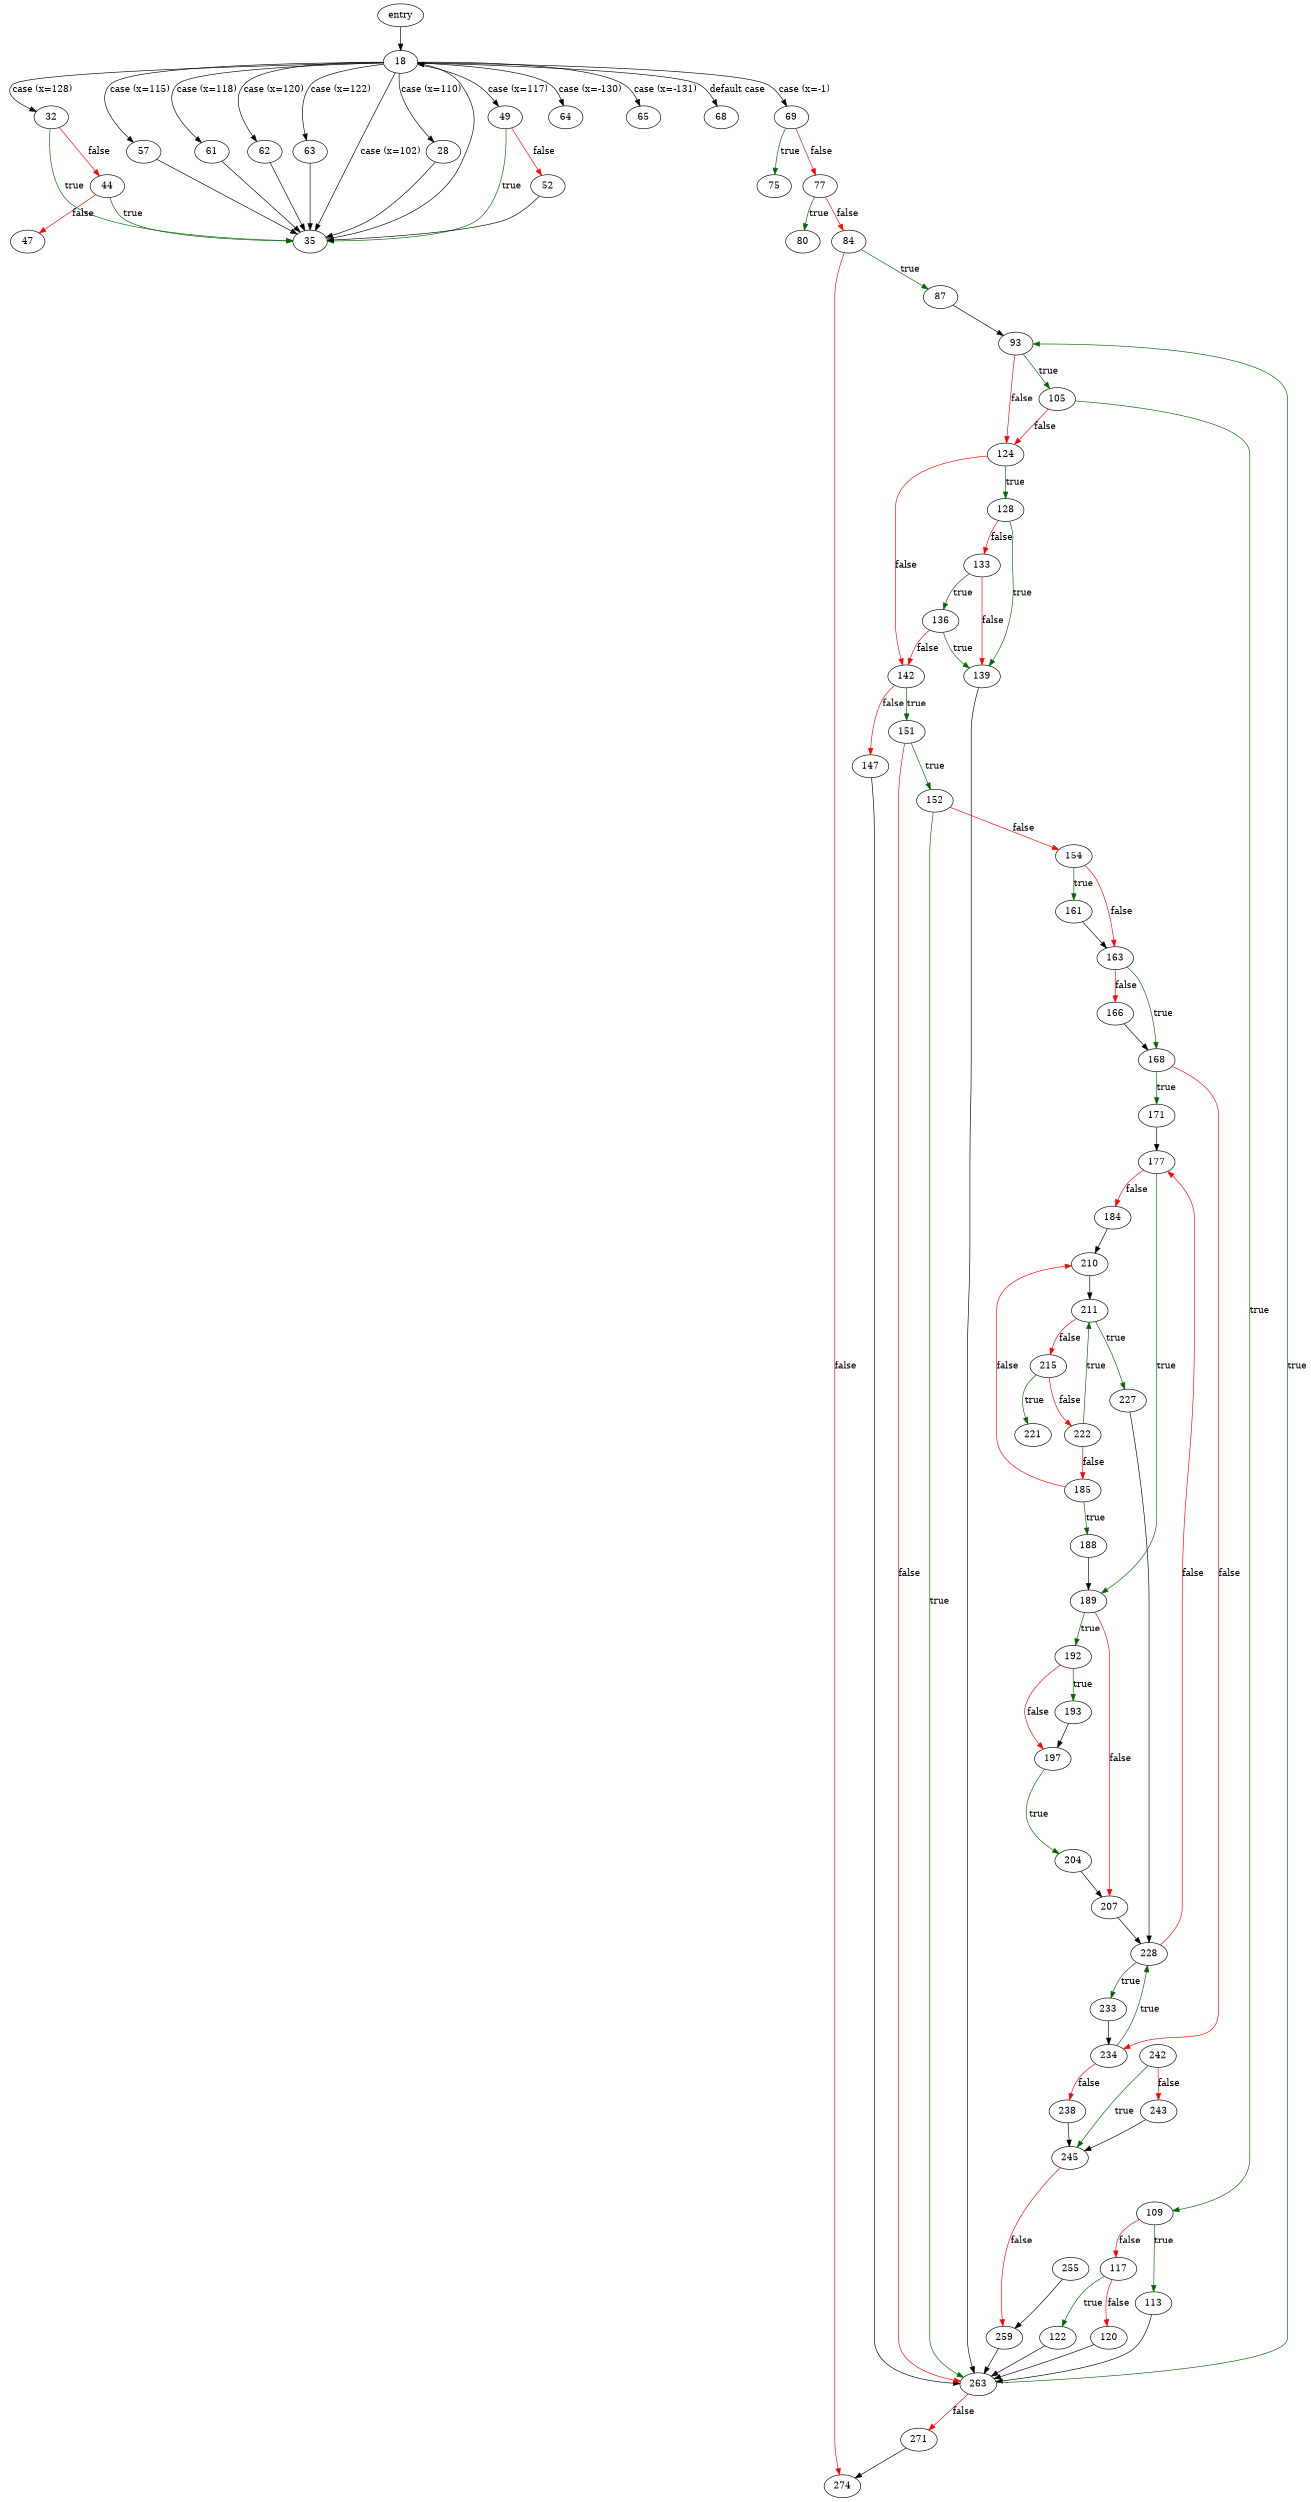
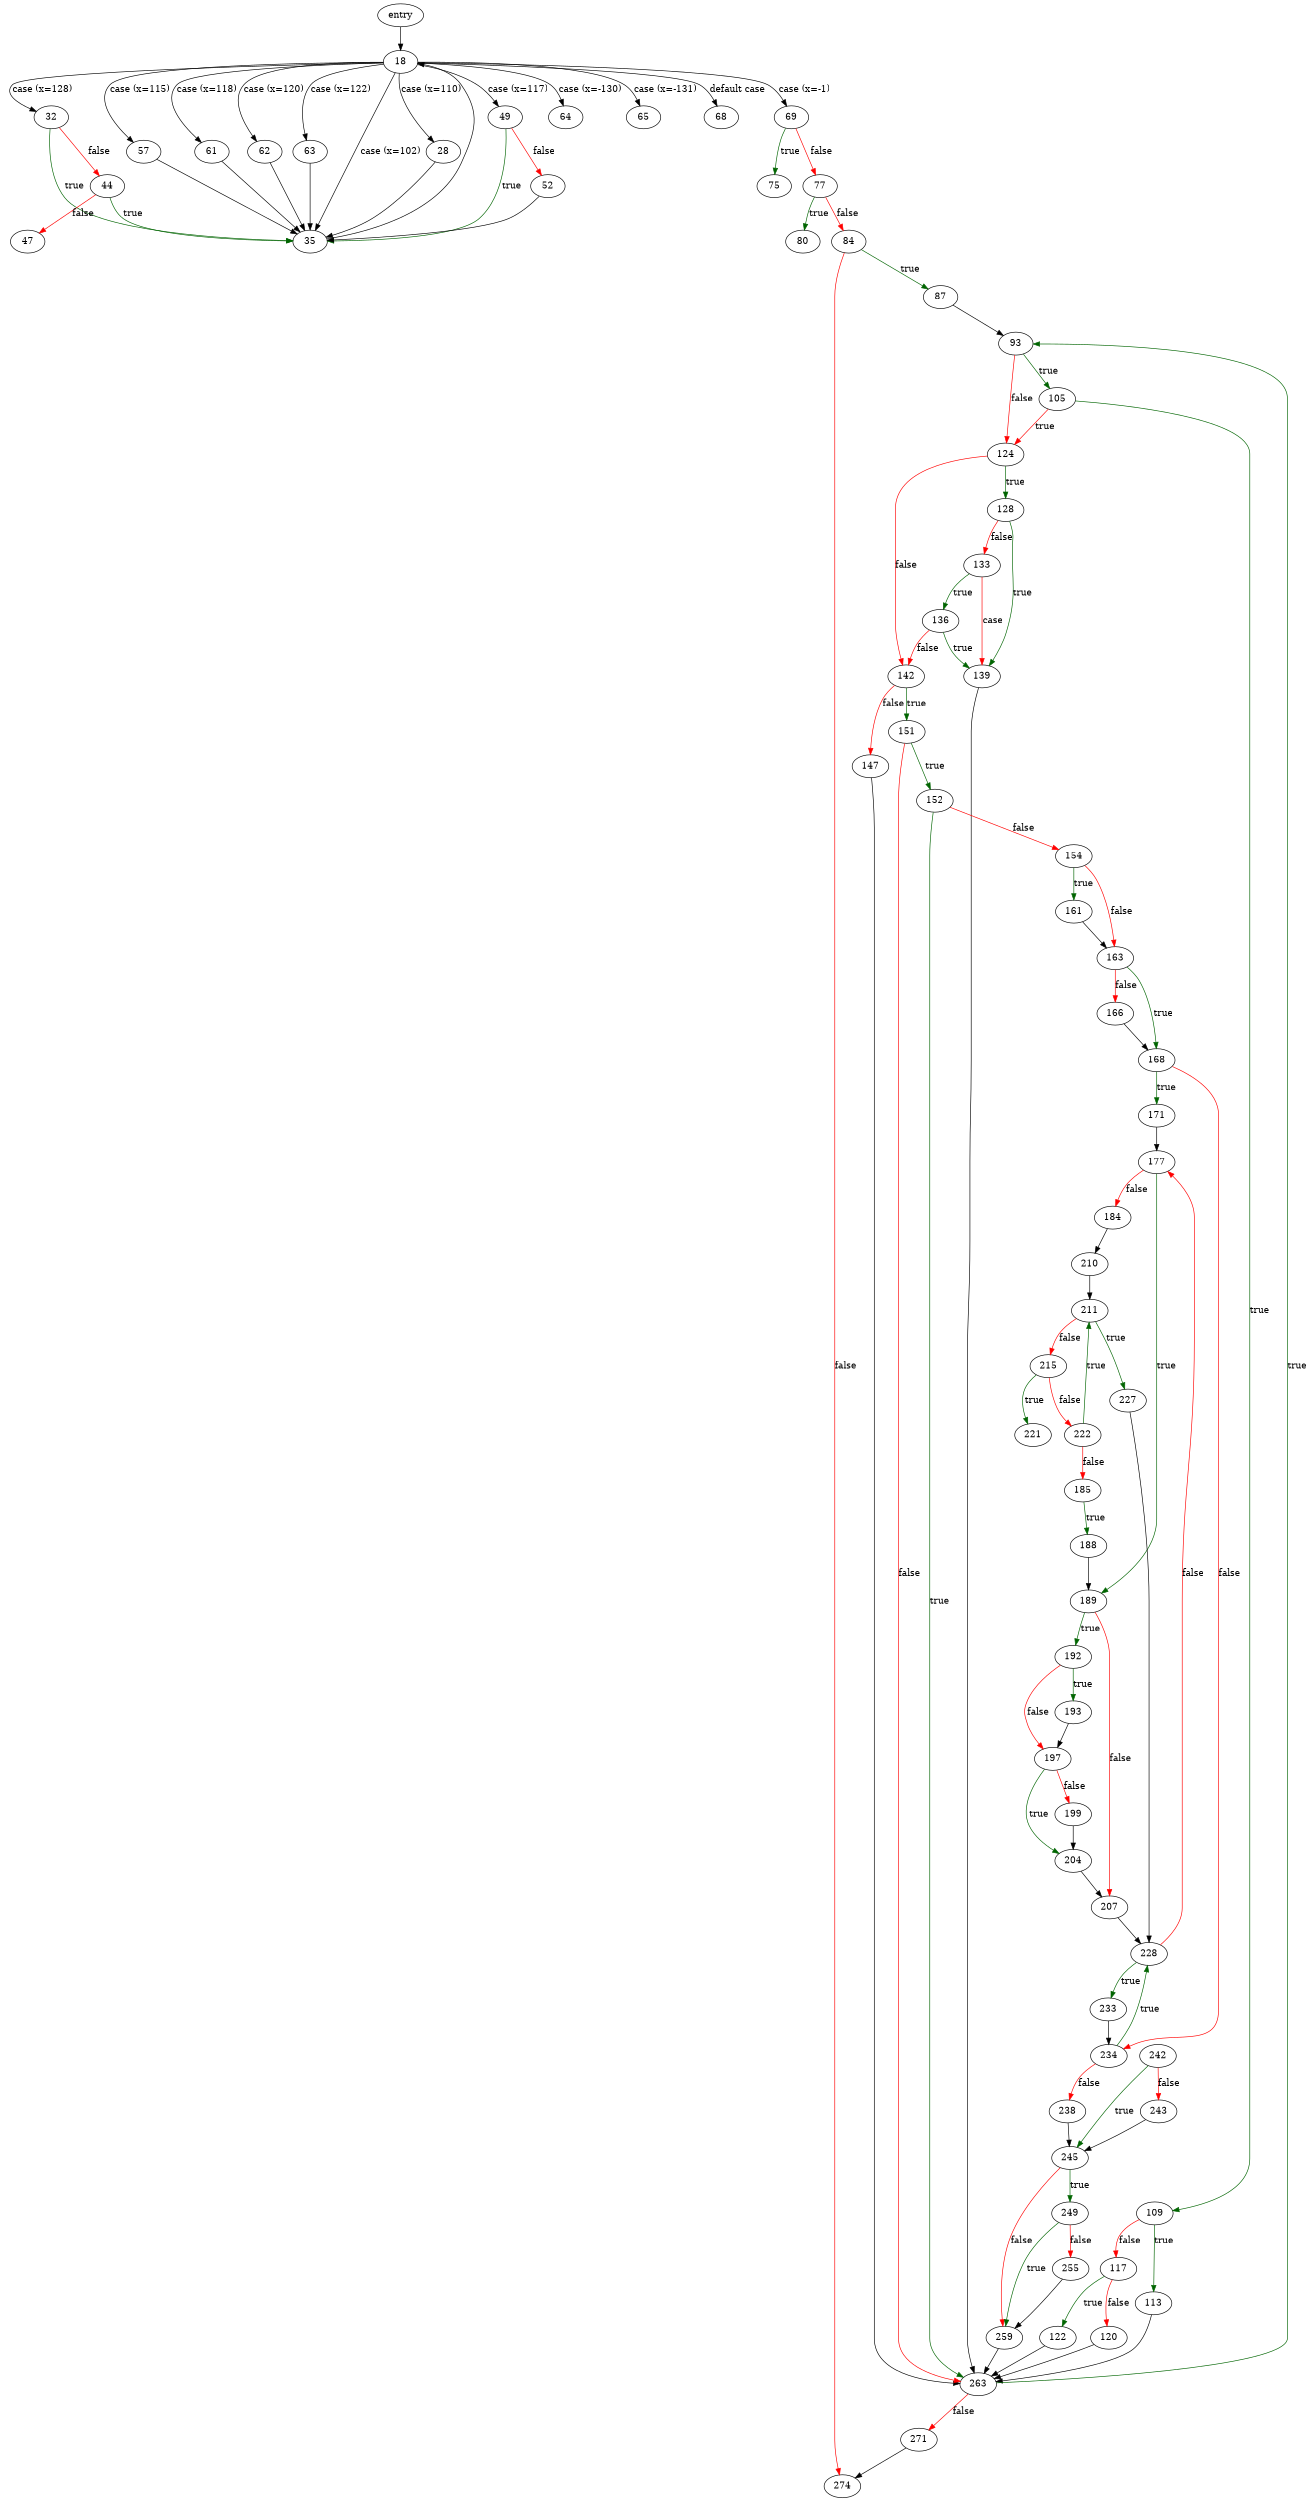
edge "105" -> "124": label "false" -> "true"
edge "133" -> "139": label "false" -> "case"
edge "185" -> "210": removed, label "false"
node "199": added
node "249": added
